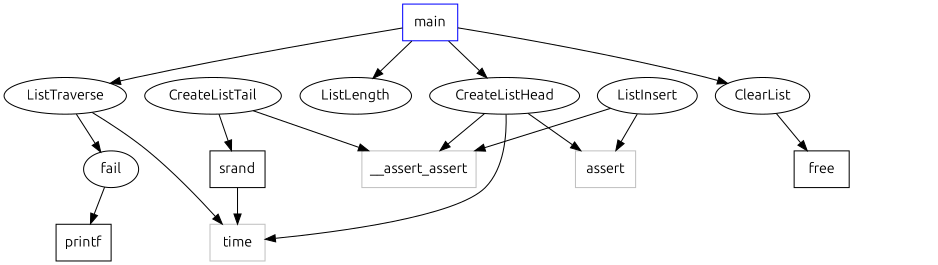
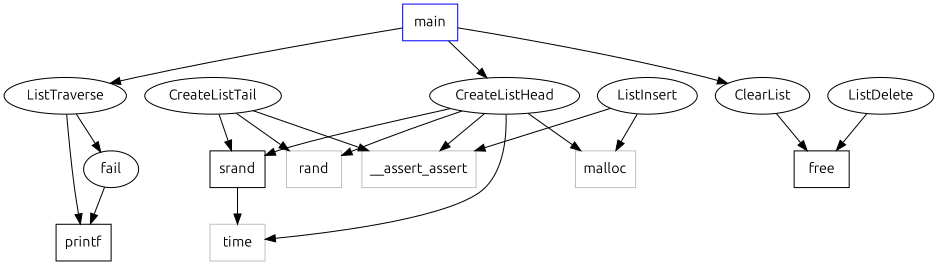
node "ListLength": removed
node "ListDelete": added
edge "CreateListHead" -> "srand": added
edge "ListTraverse" -> "time": now "ListTraverse" -> "printf"
node "rand": added
node "assert": label "assert" -> "malloc"
